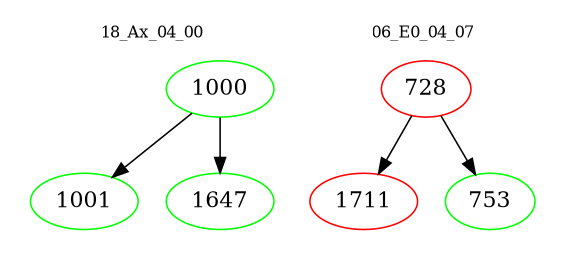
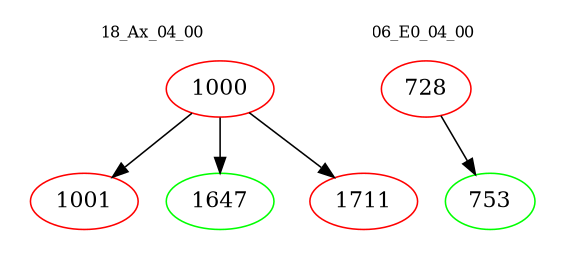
cluster "06_E0_04_07": label "06_E0_04_07" -> "06_E0_04_00"
node "1000": color green -> red
edge "728" -> "1711": now "1000" -> "1711"
node "1001": color green -> red
